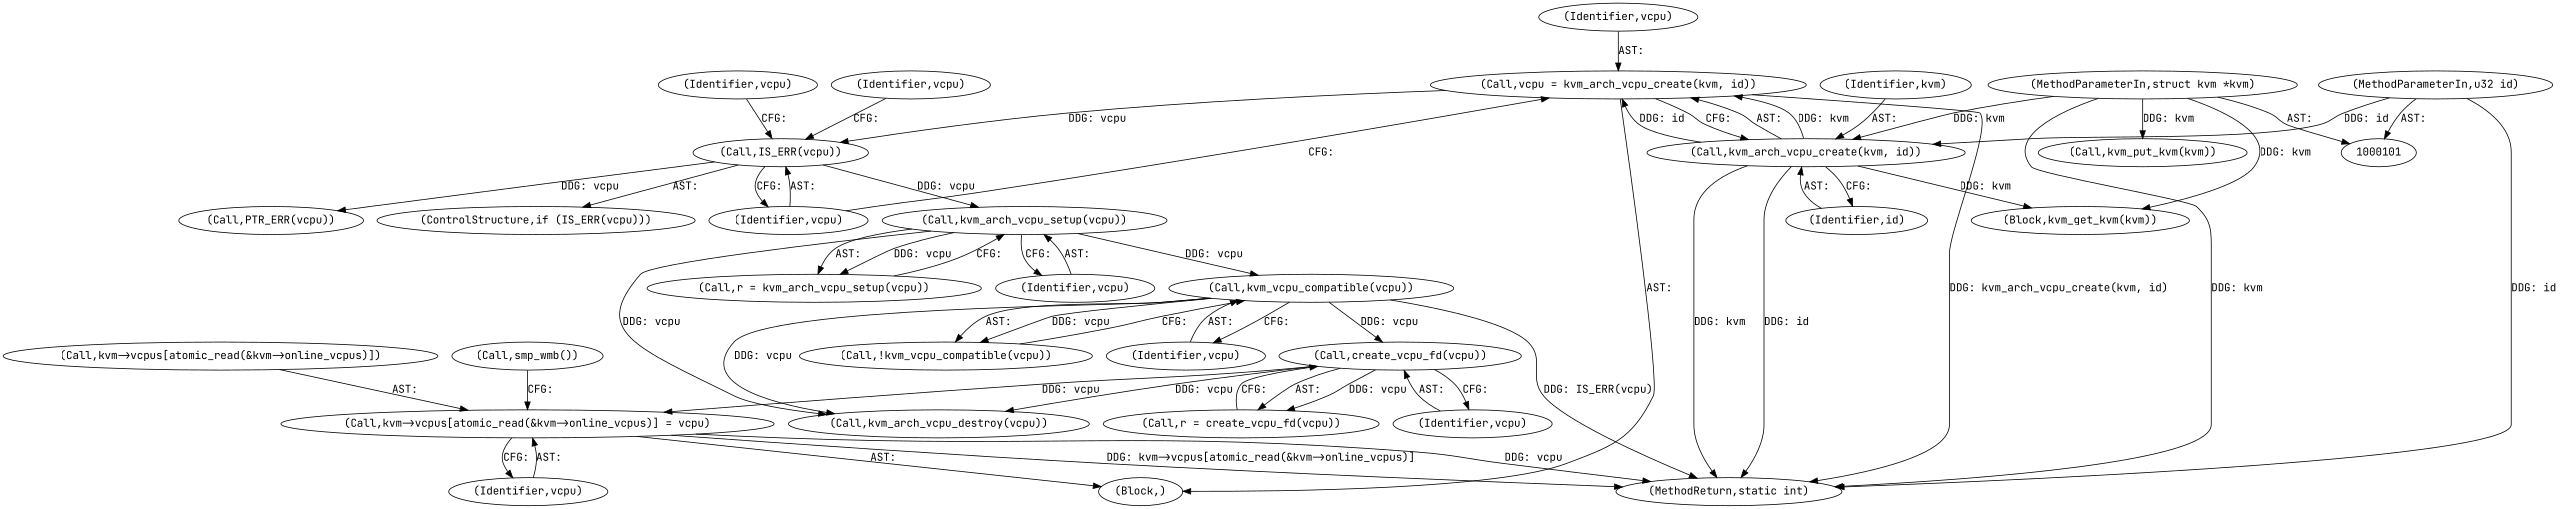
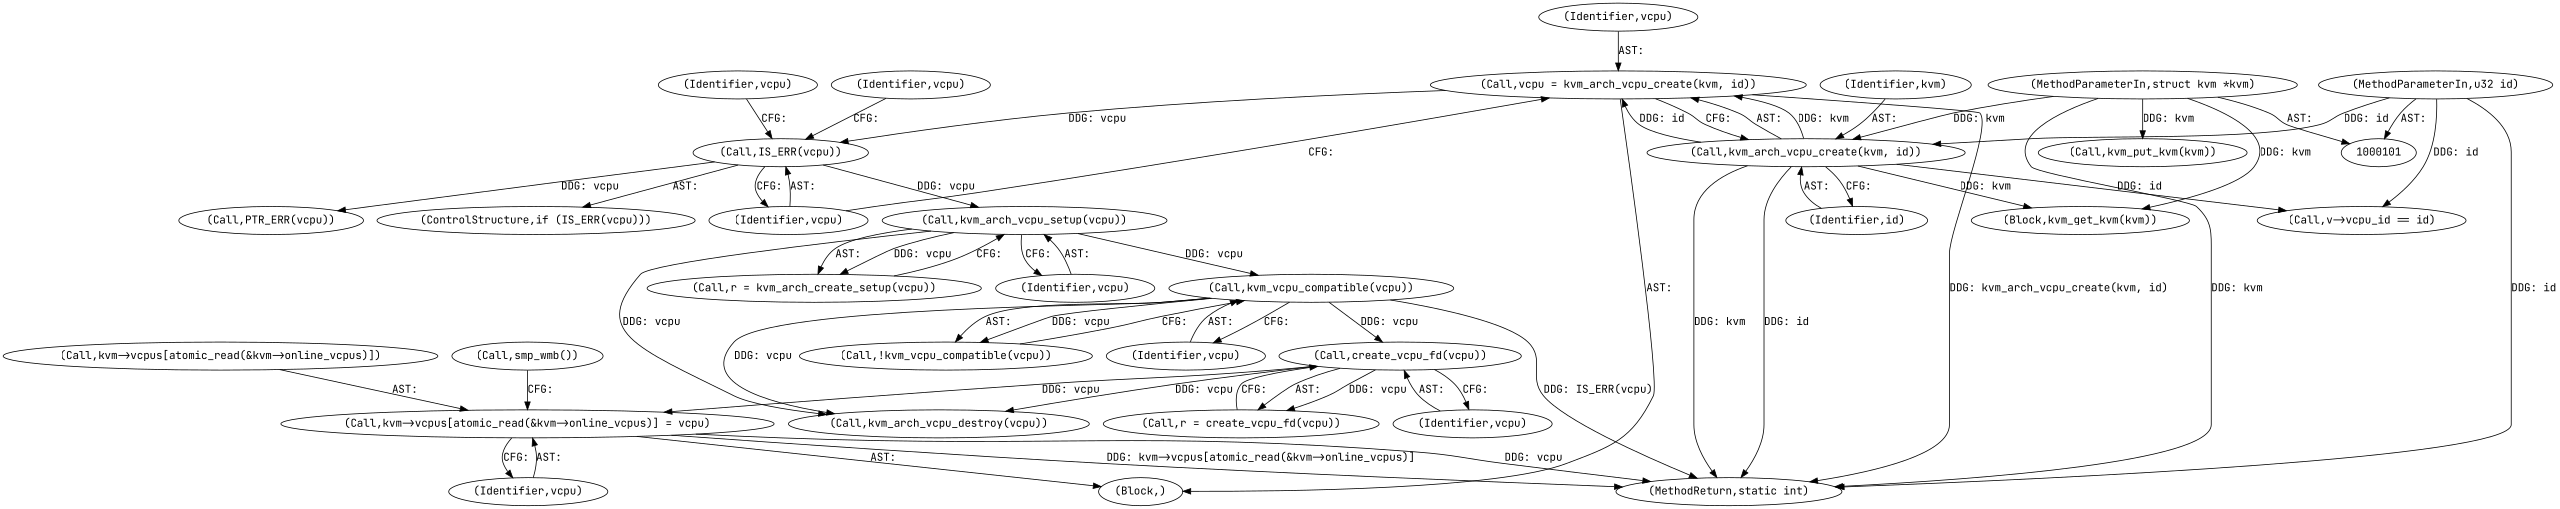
node "(Call,v->vcpu_id == id)": added
node "(Call,r = kvm_arch_vcpu_setup(vcpu))": label "(Call,r = kvm_arch_vcpu_setup(vcpu))" -> "(Call,r = kvm_arch_create_setup(vcpu))"
